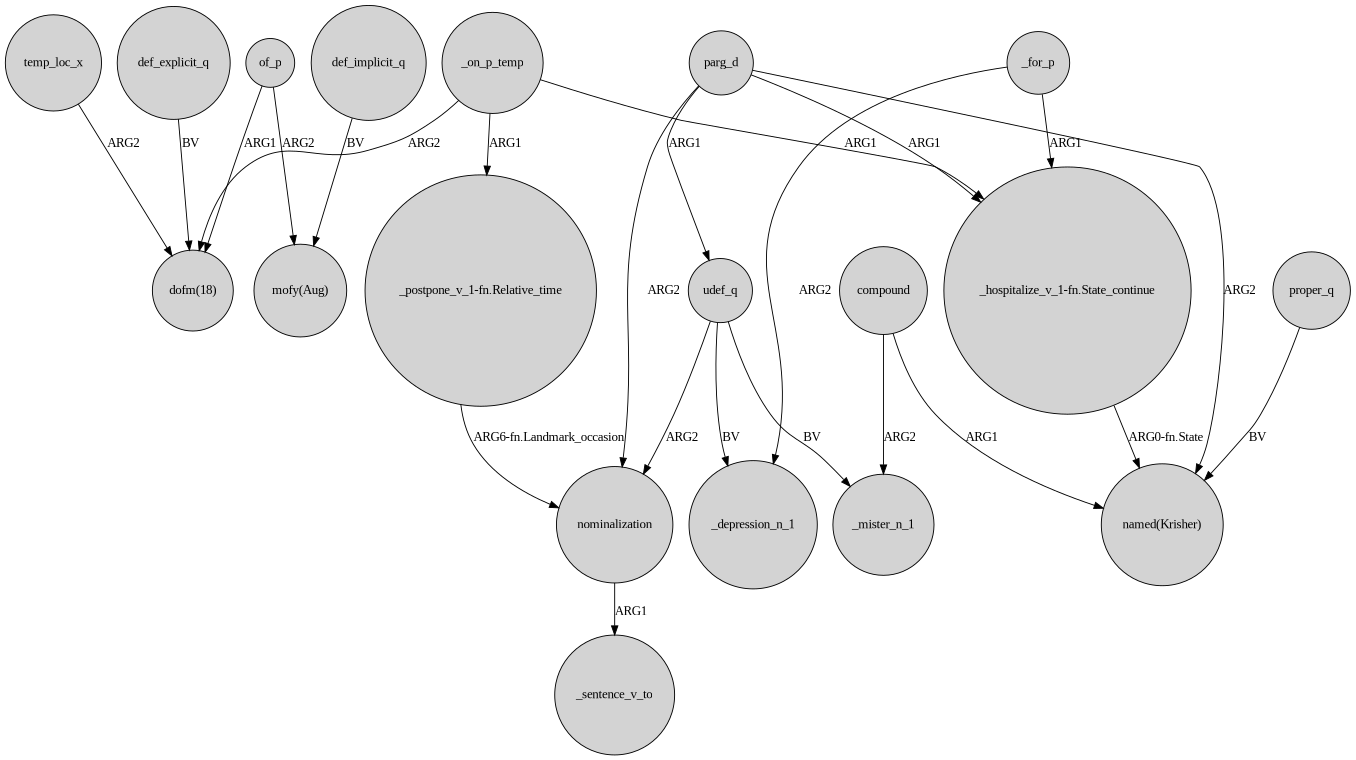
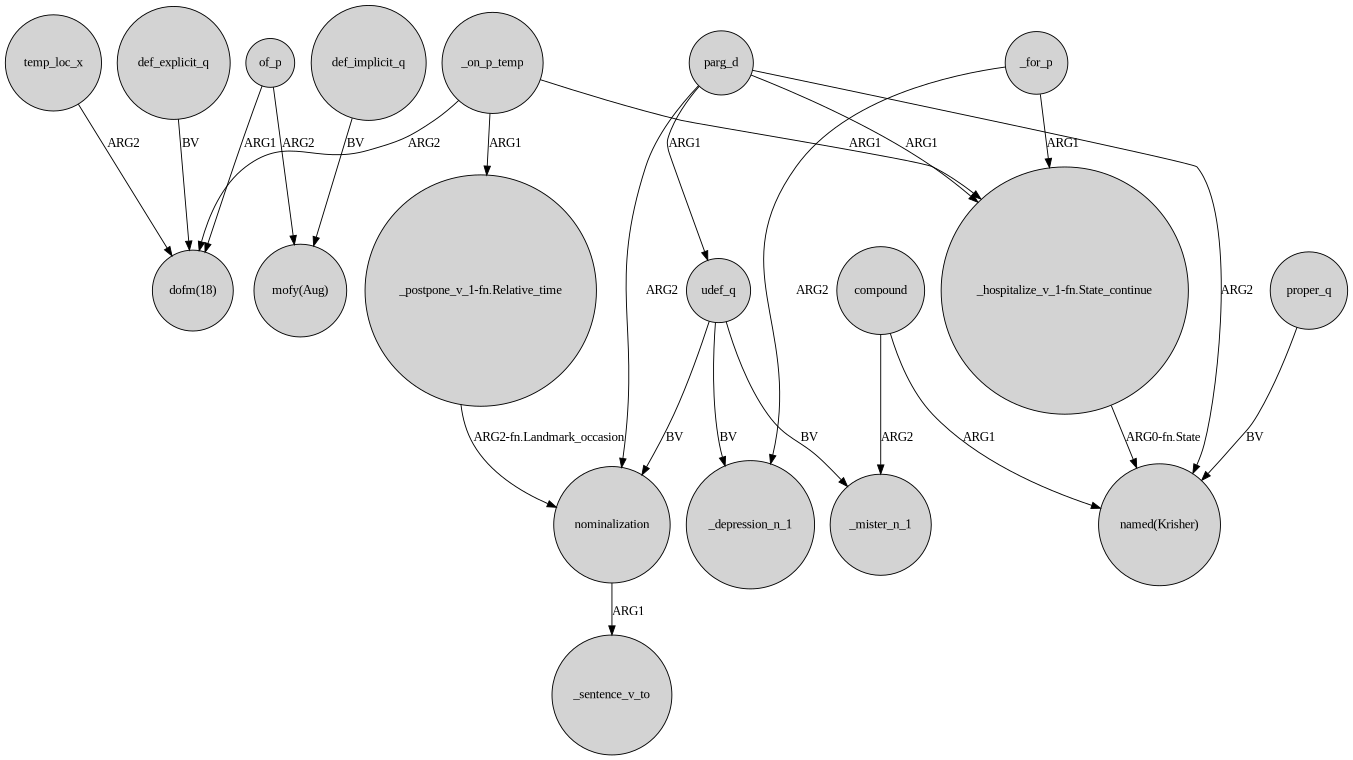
edge "_postpone_v_1-fn.Relative_time" -> "nominalization": label "ARG6-fn.Landmark_occasion" -> "ARG2-fn.Landmark_occasion"
edge "udef_q" -> "nominalization": label "ARG2" -> "BV"
